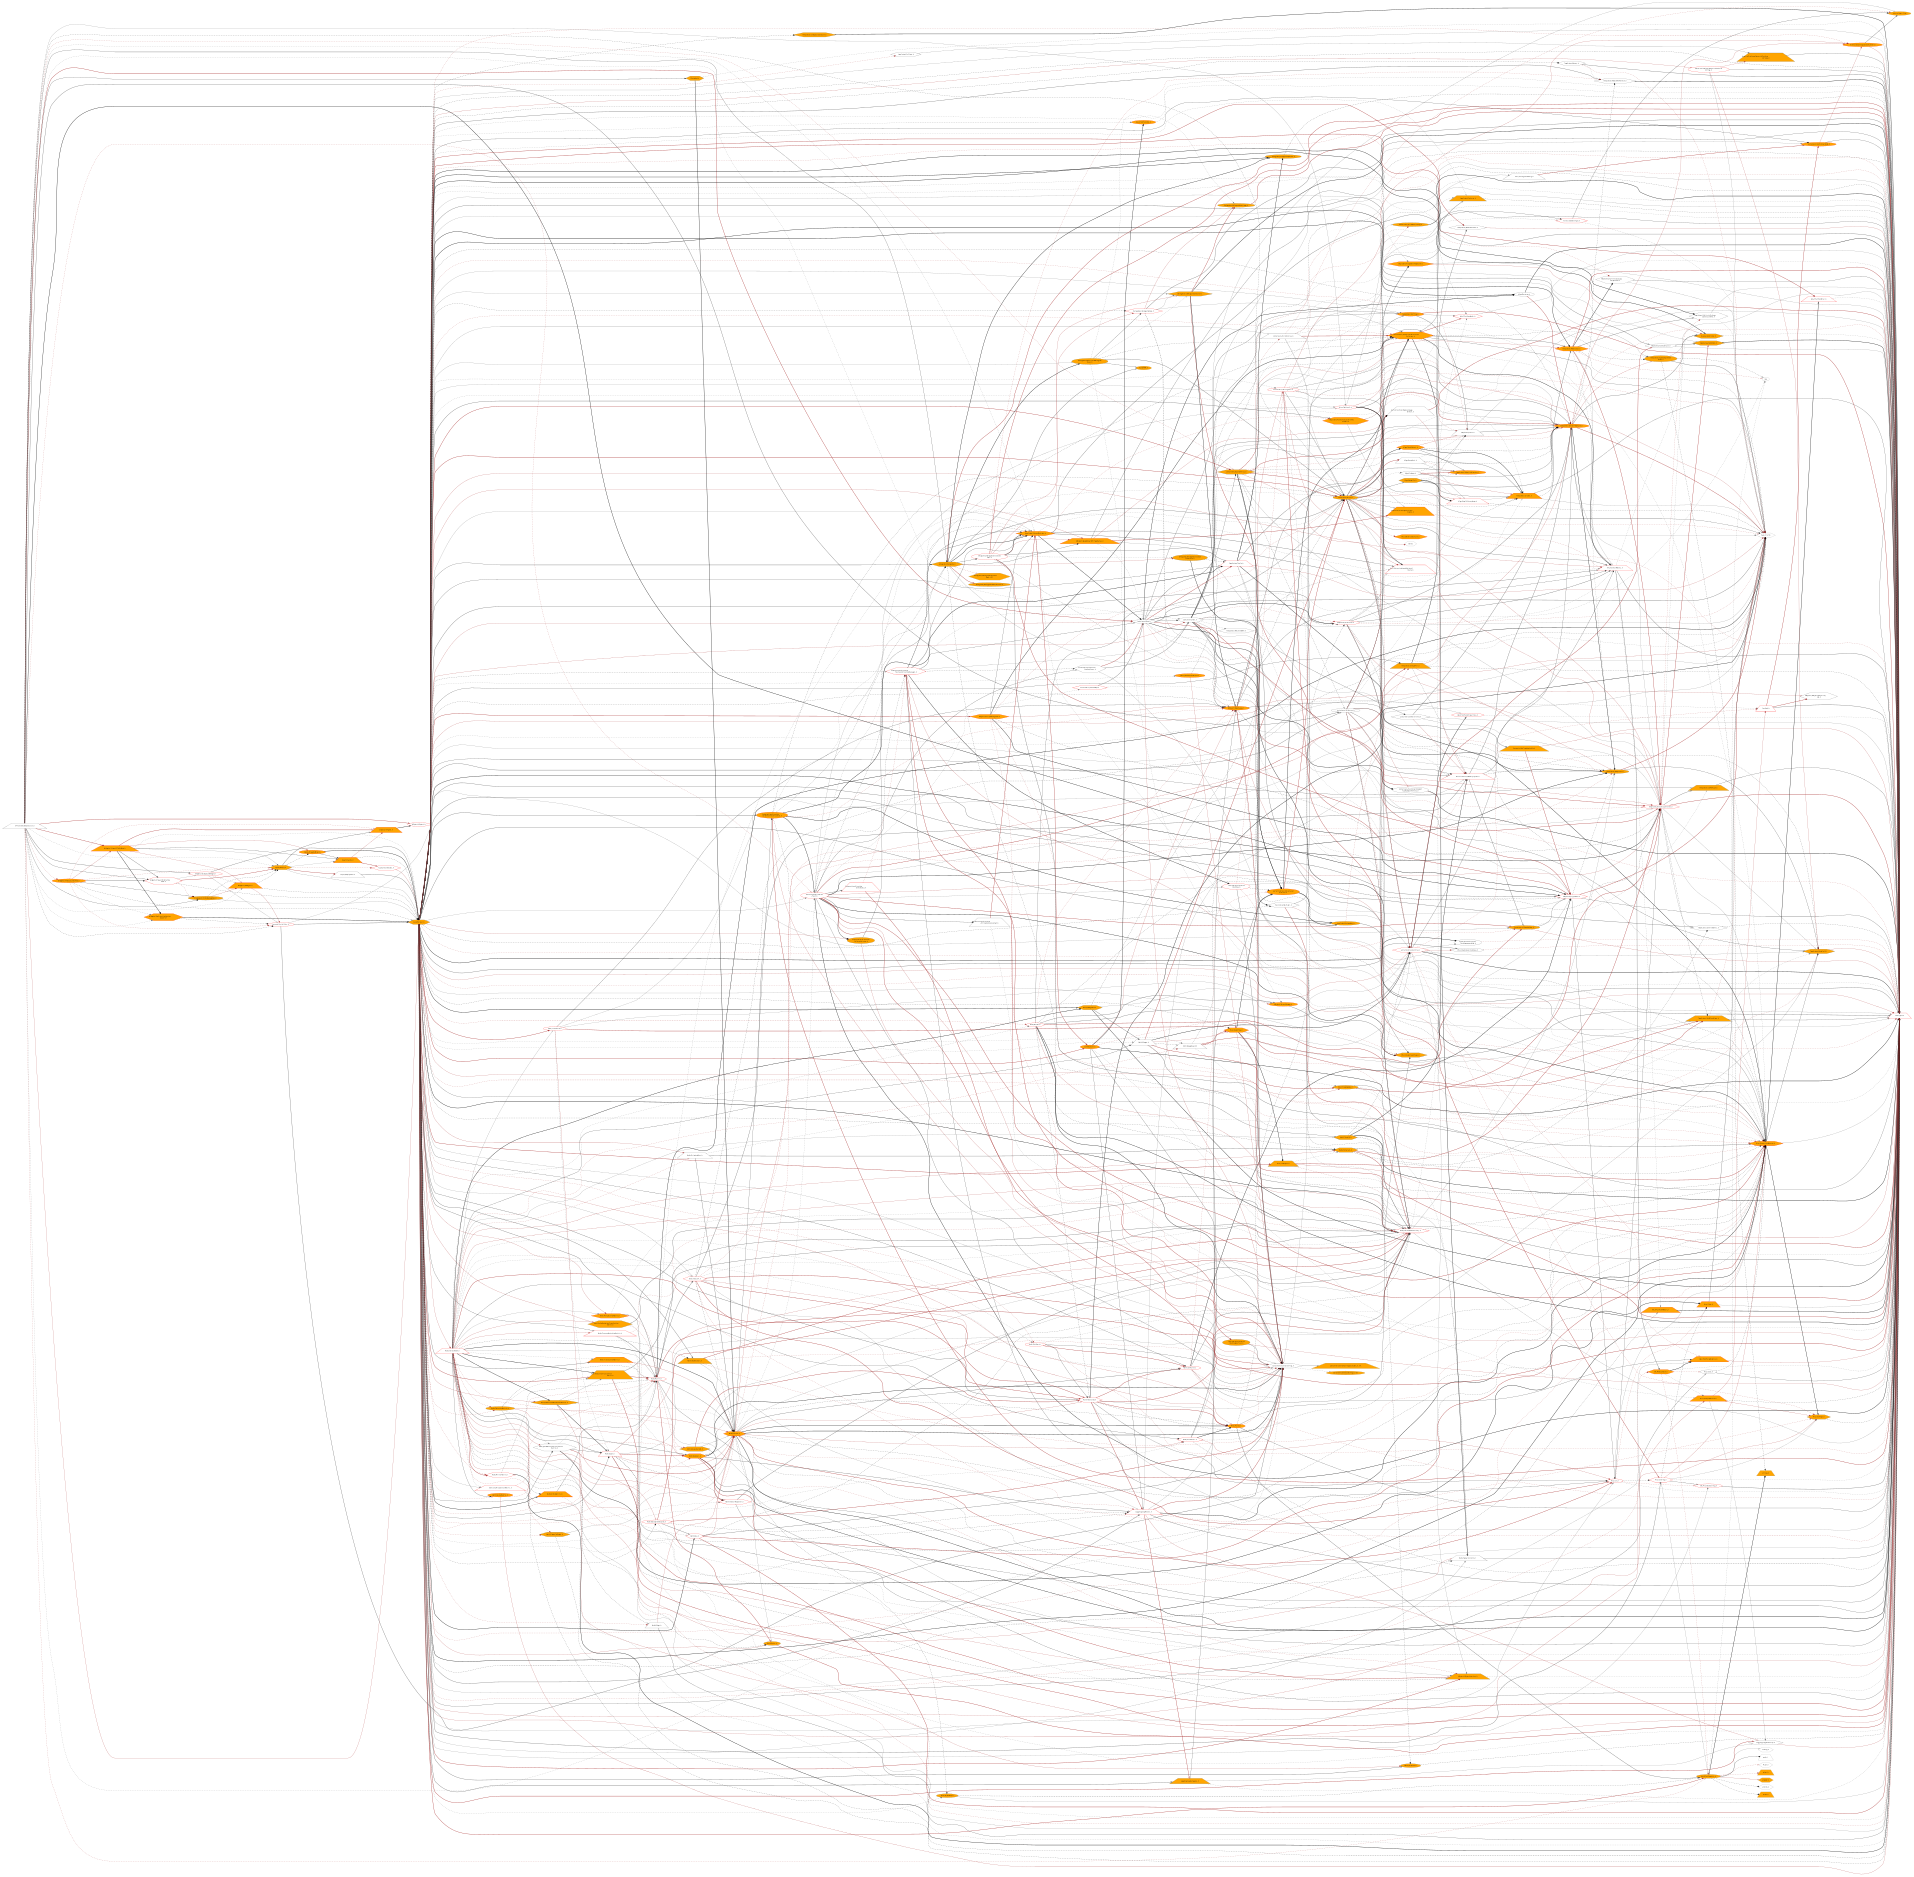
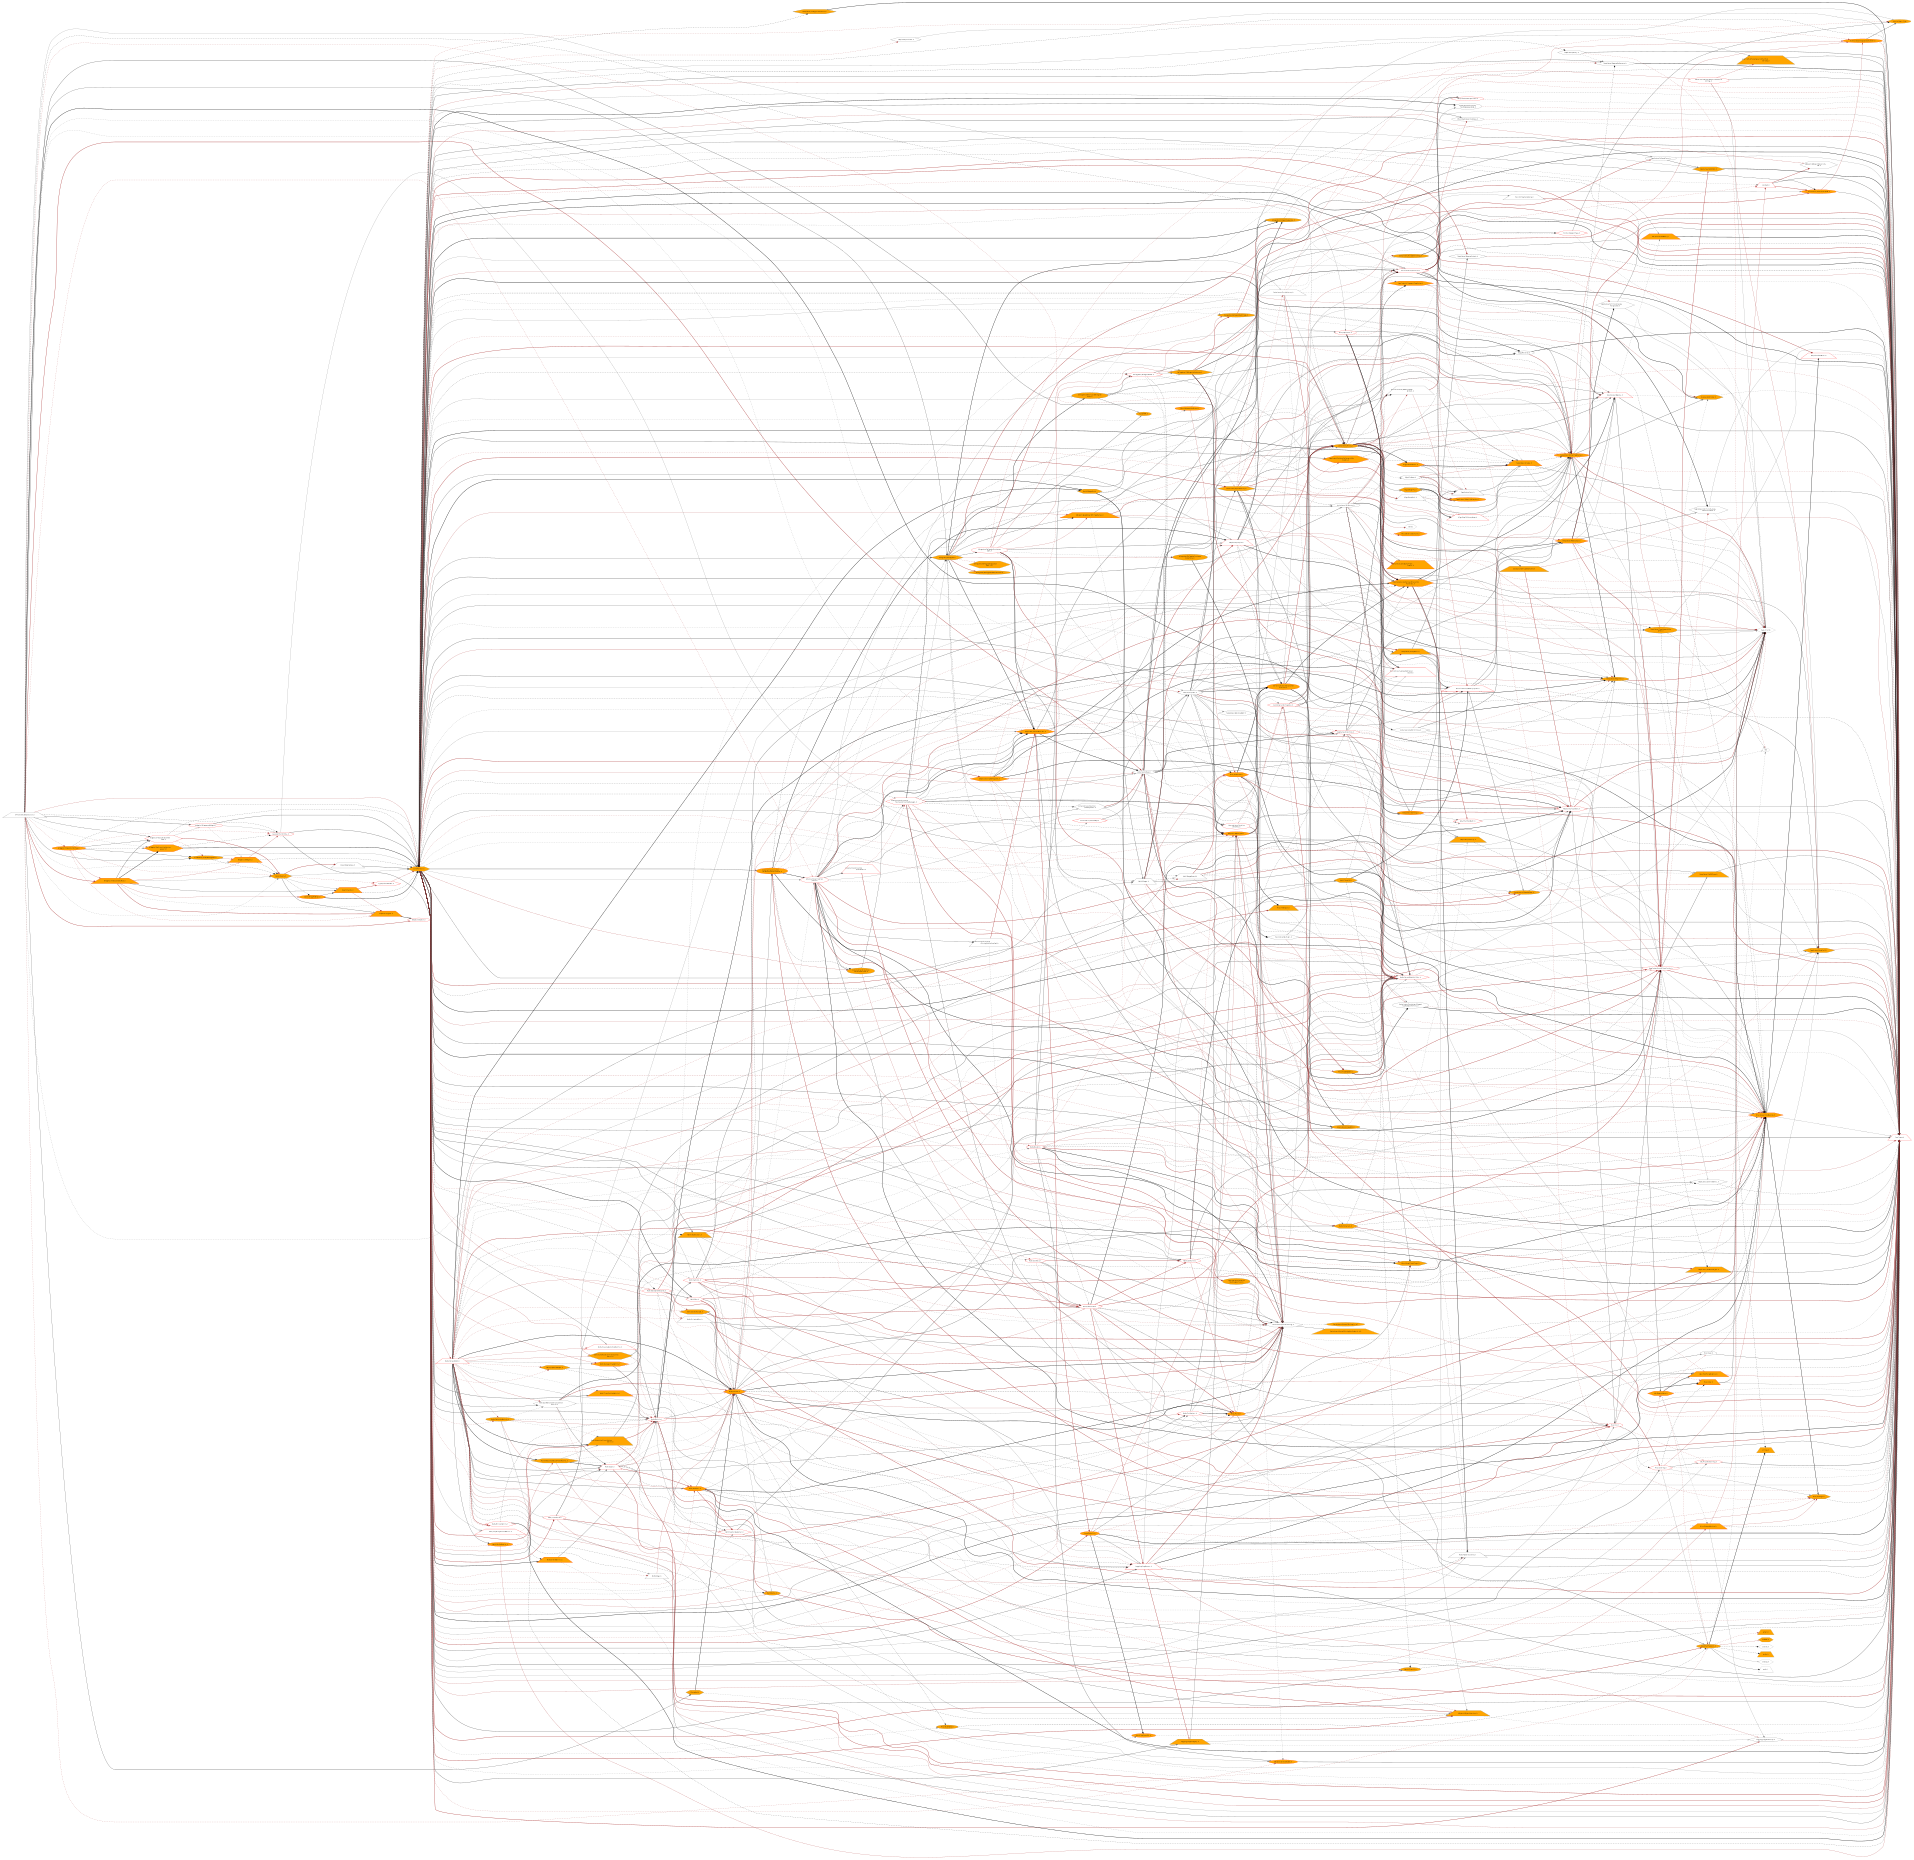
edge "CoreMinimal.h" -> "Math/Interval.h": removed
node "float.h": removed
